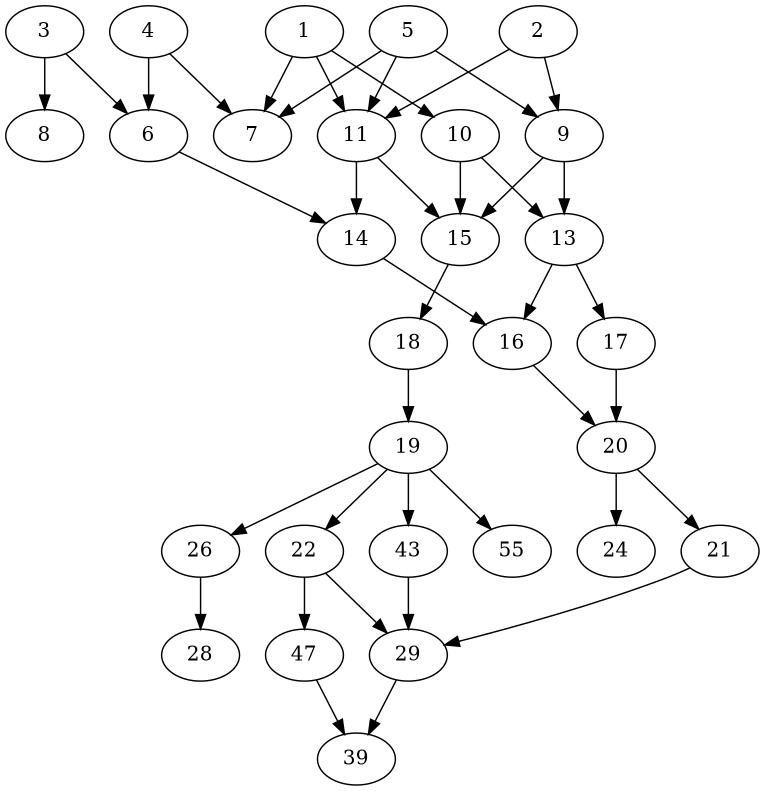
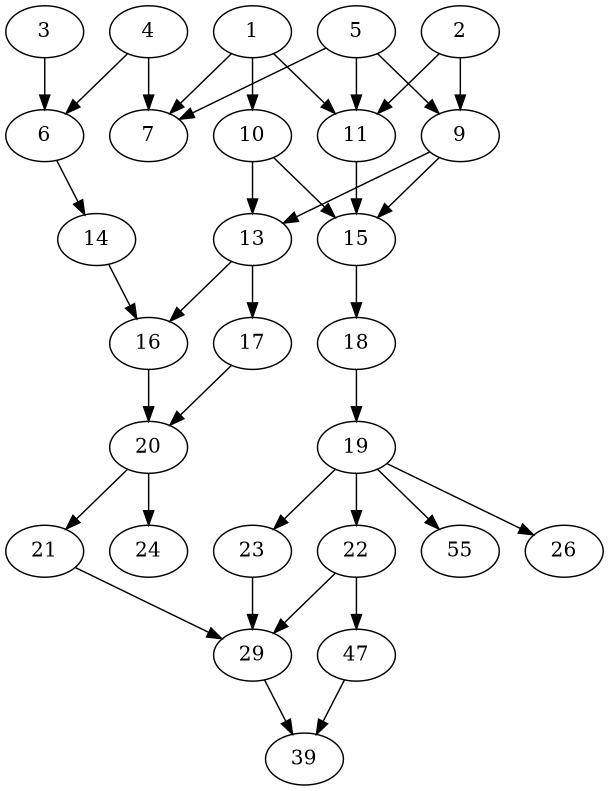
node "8": removed
edge "11" -> "14": removed
node "43": label "43" -> "23"
node "28": removed
